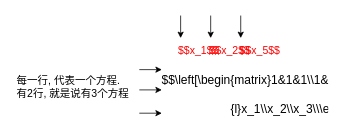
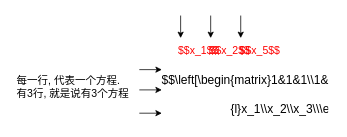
node "每一行, 代表一个方程. 有2行, 就是说有3个方程": label "每一行, 代表一个方程. 有2行, 就是说有3个方程" -> "每一行, 代表一个方程. 有3行, 就是说有3个方程"
